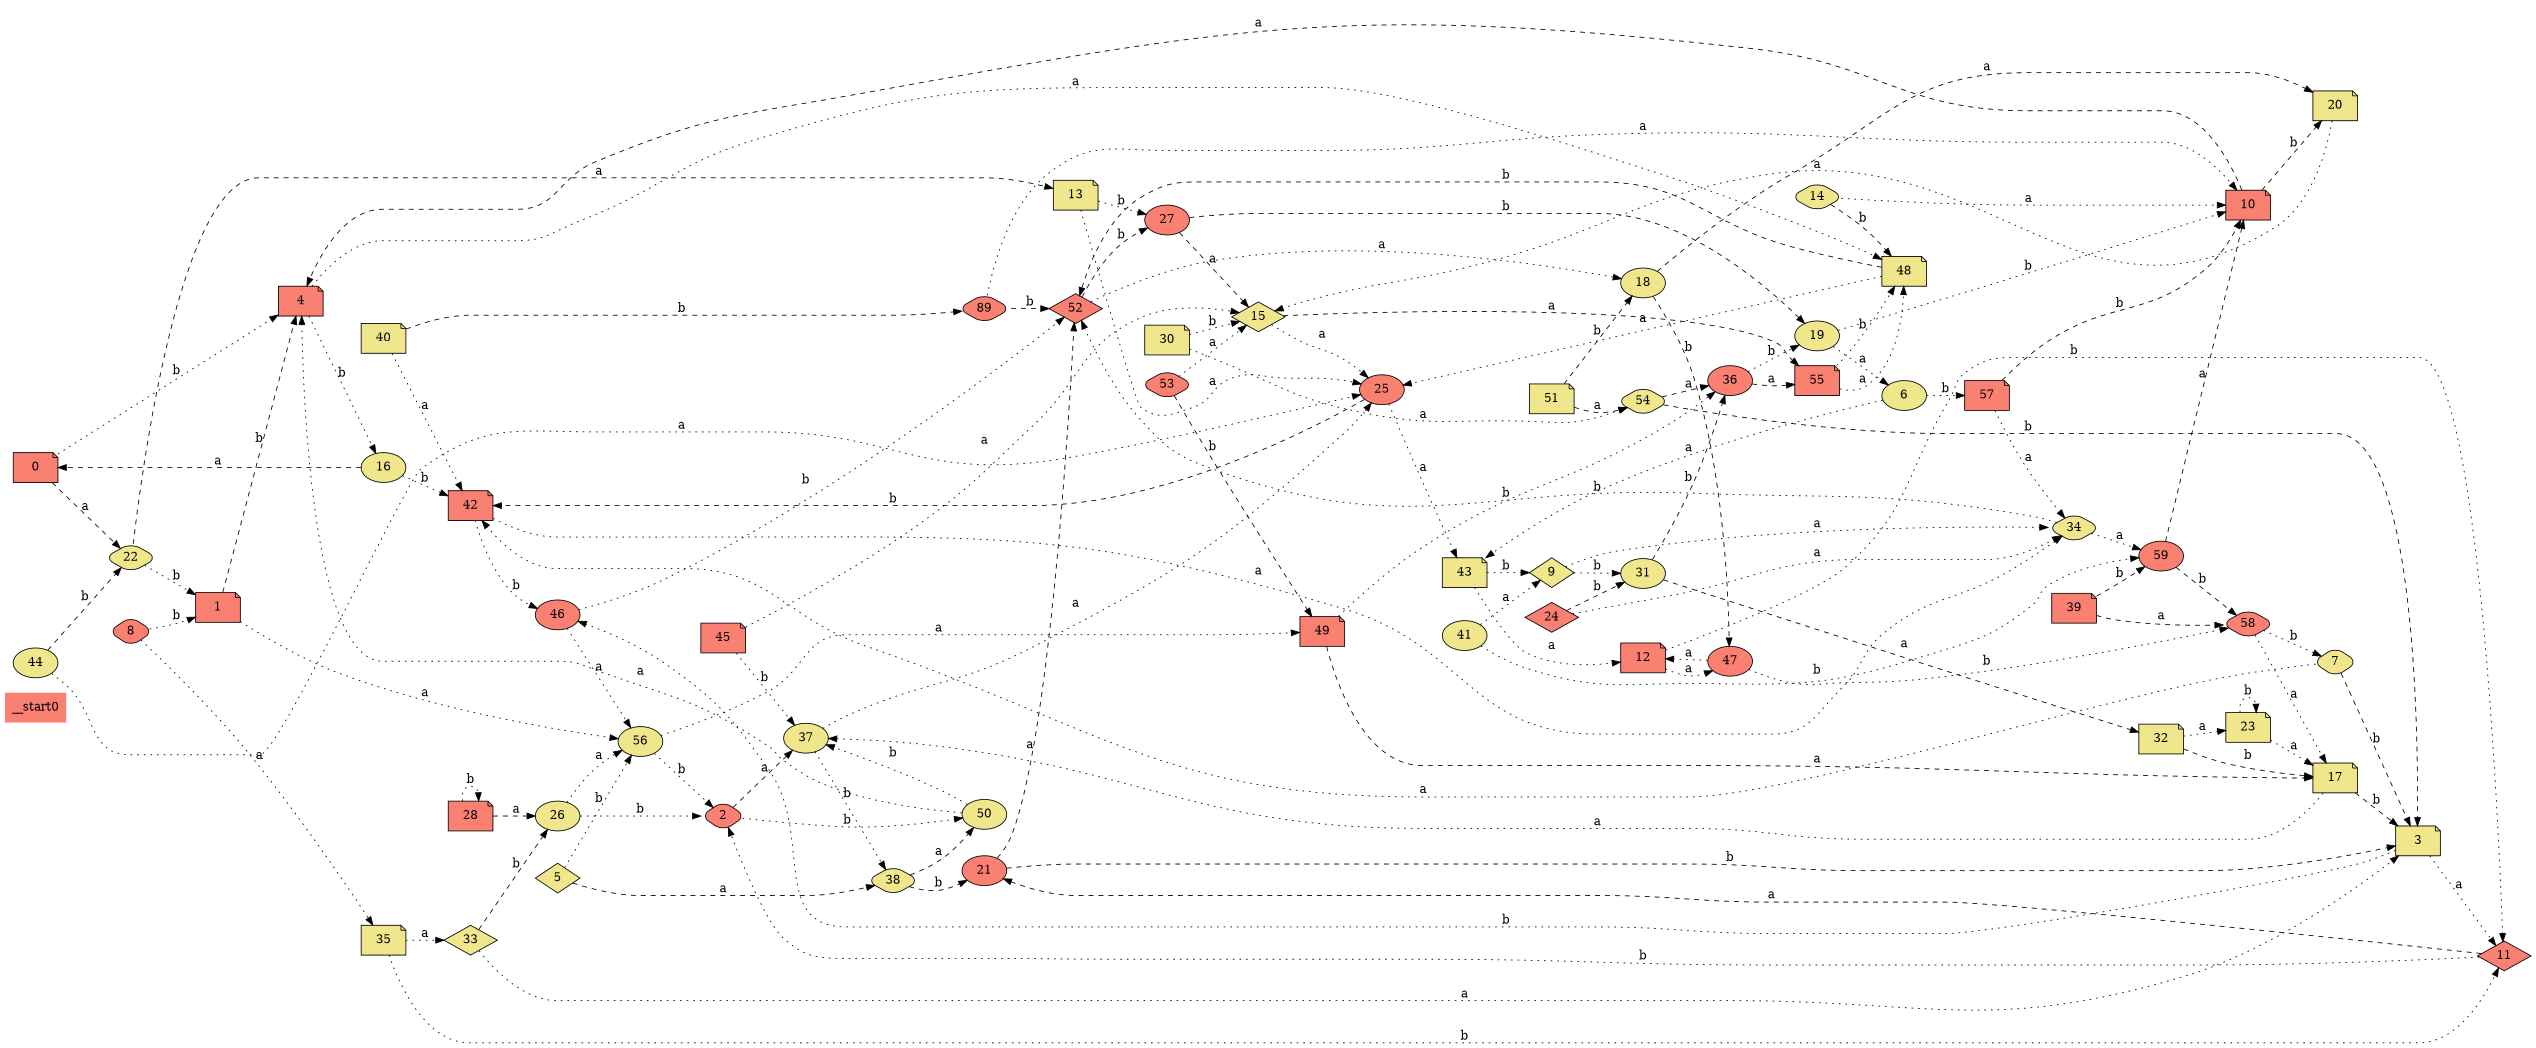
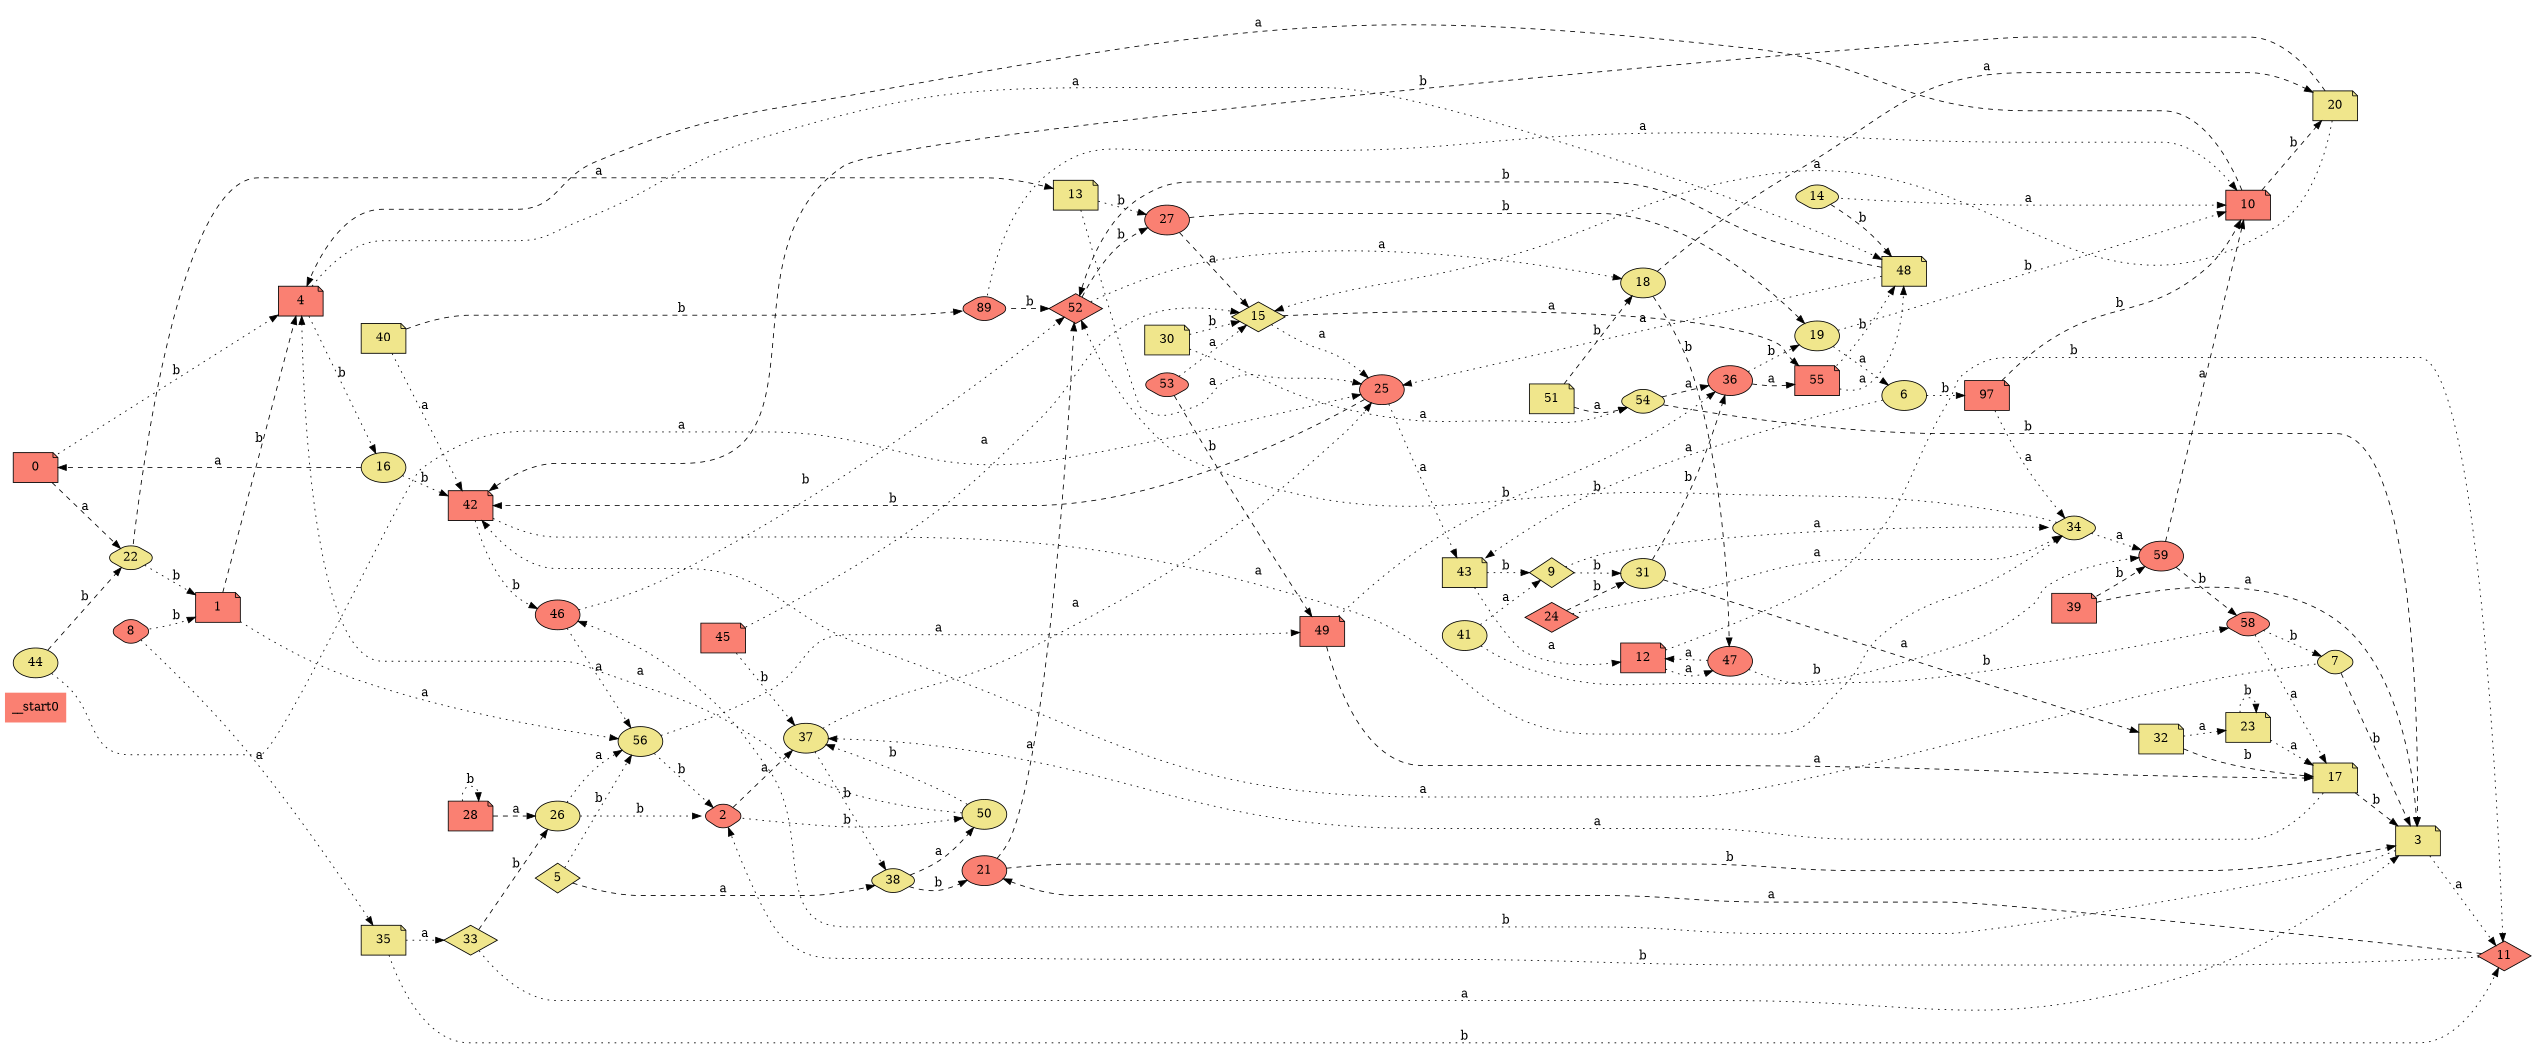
edge "20" -> "42": added, label "b"
node "57": label "57" -> "97"
edge "39" -> "58": now "39" -> "3"
